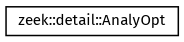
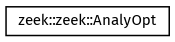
node "zeek::detail::AnalyOpt": label "zeek::detail::AnalyOpt" -> "zeek::zeek::AnalyOpt"
